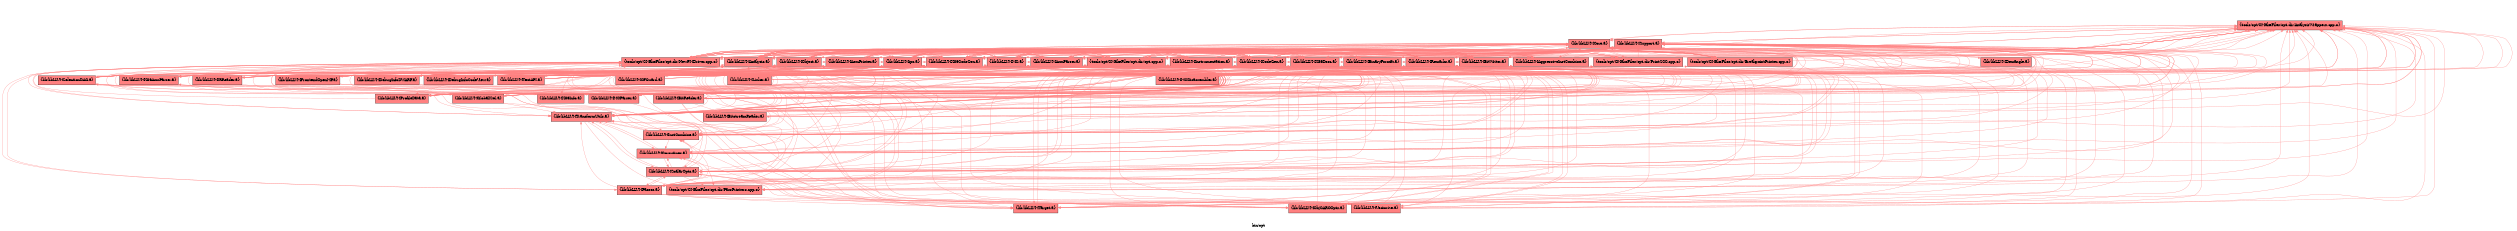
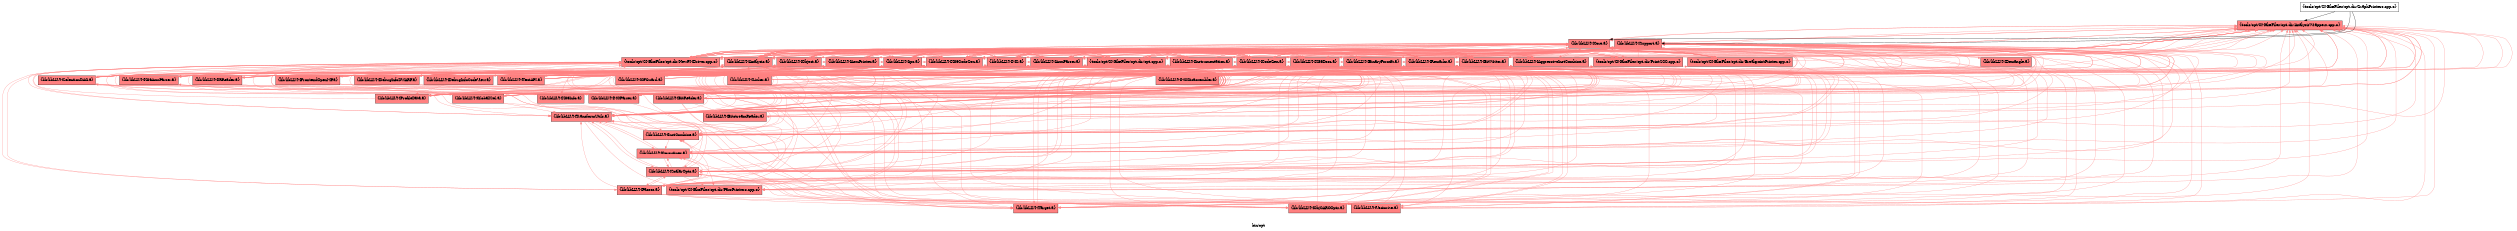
node "{tools/opt/CMakeFiles/opt.dir/GraphPrinters.cpp.o}": added
